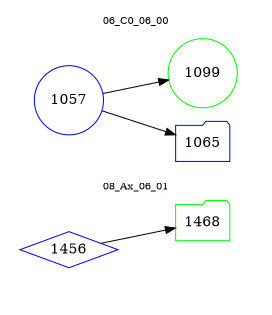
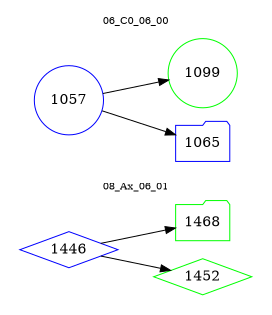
node "1456": label "1456" -> "1446"
node "1452": added
